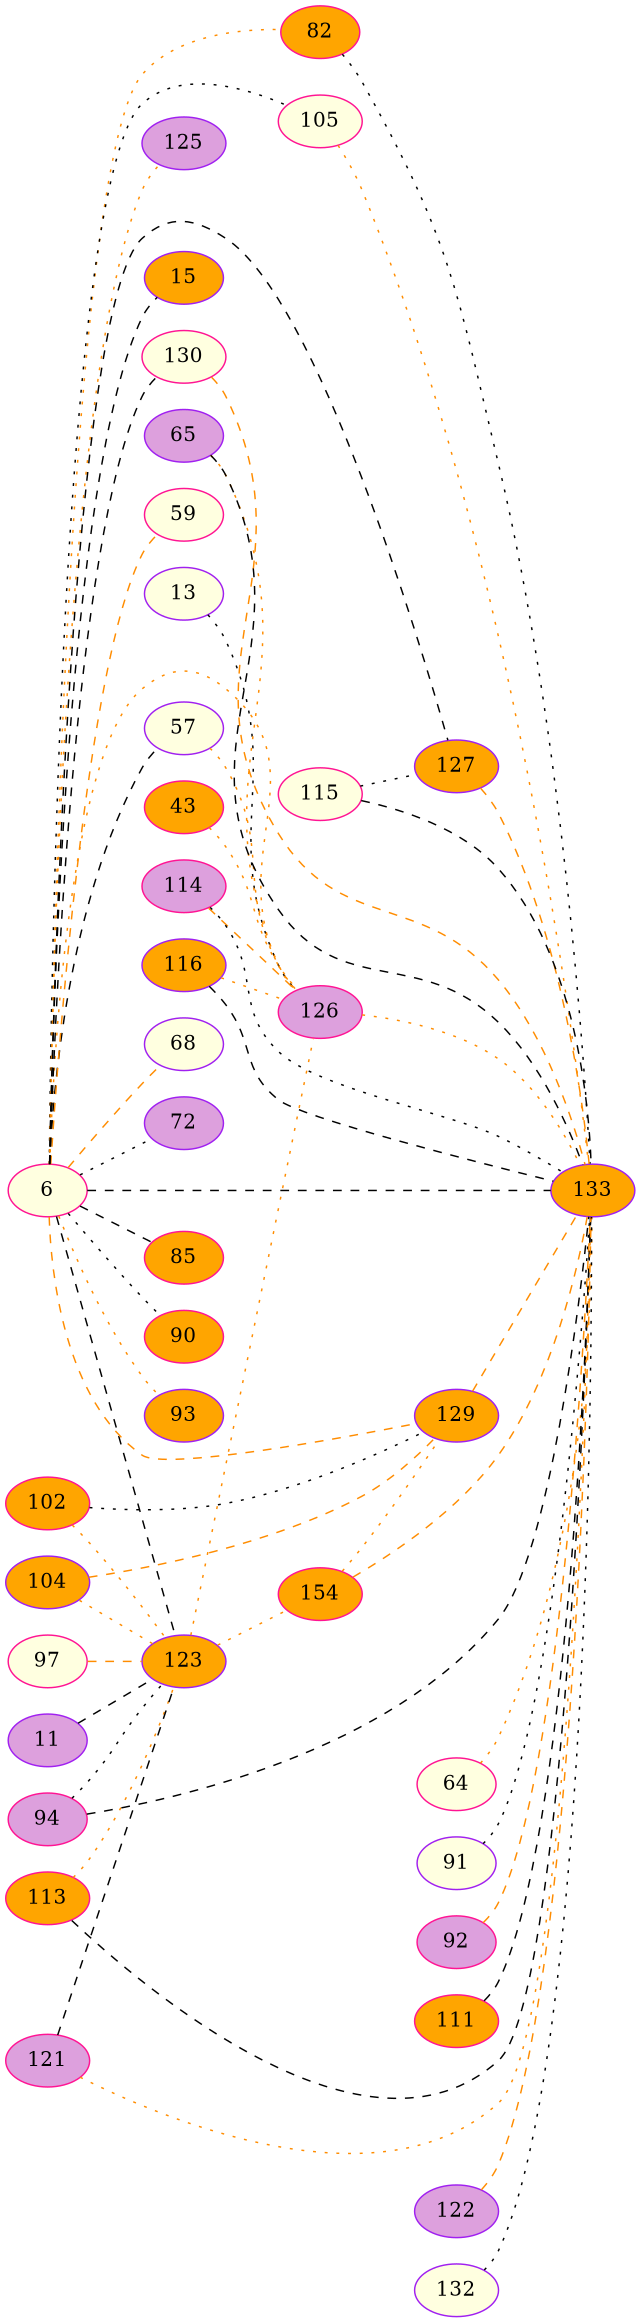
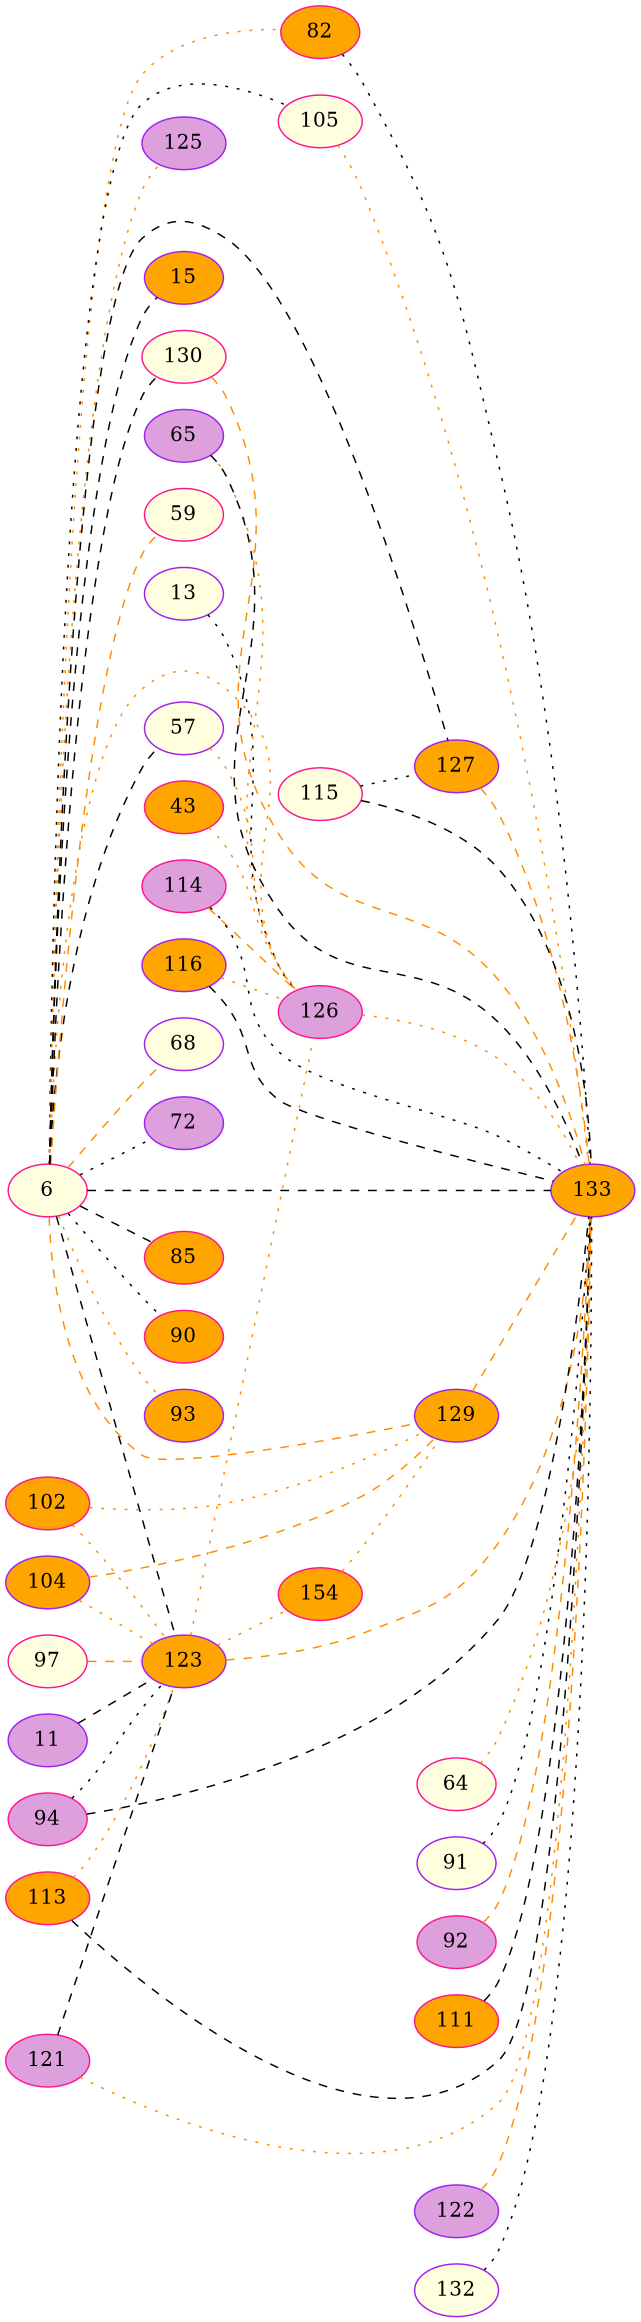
edge "133" -- "154": now "133" -- "123"
edge "129" -- "102": color black -> darkorange
